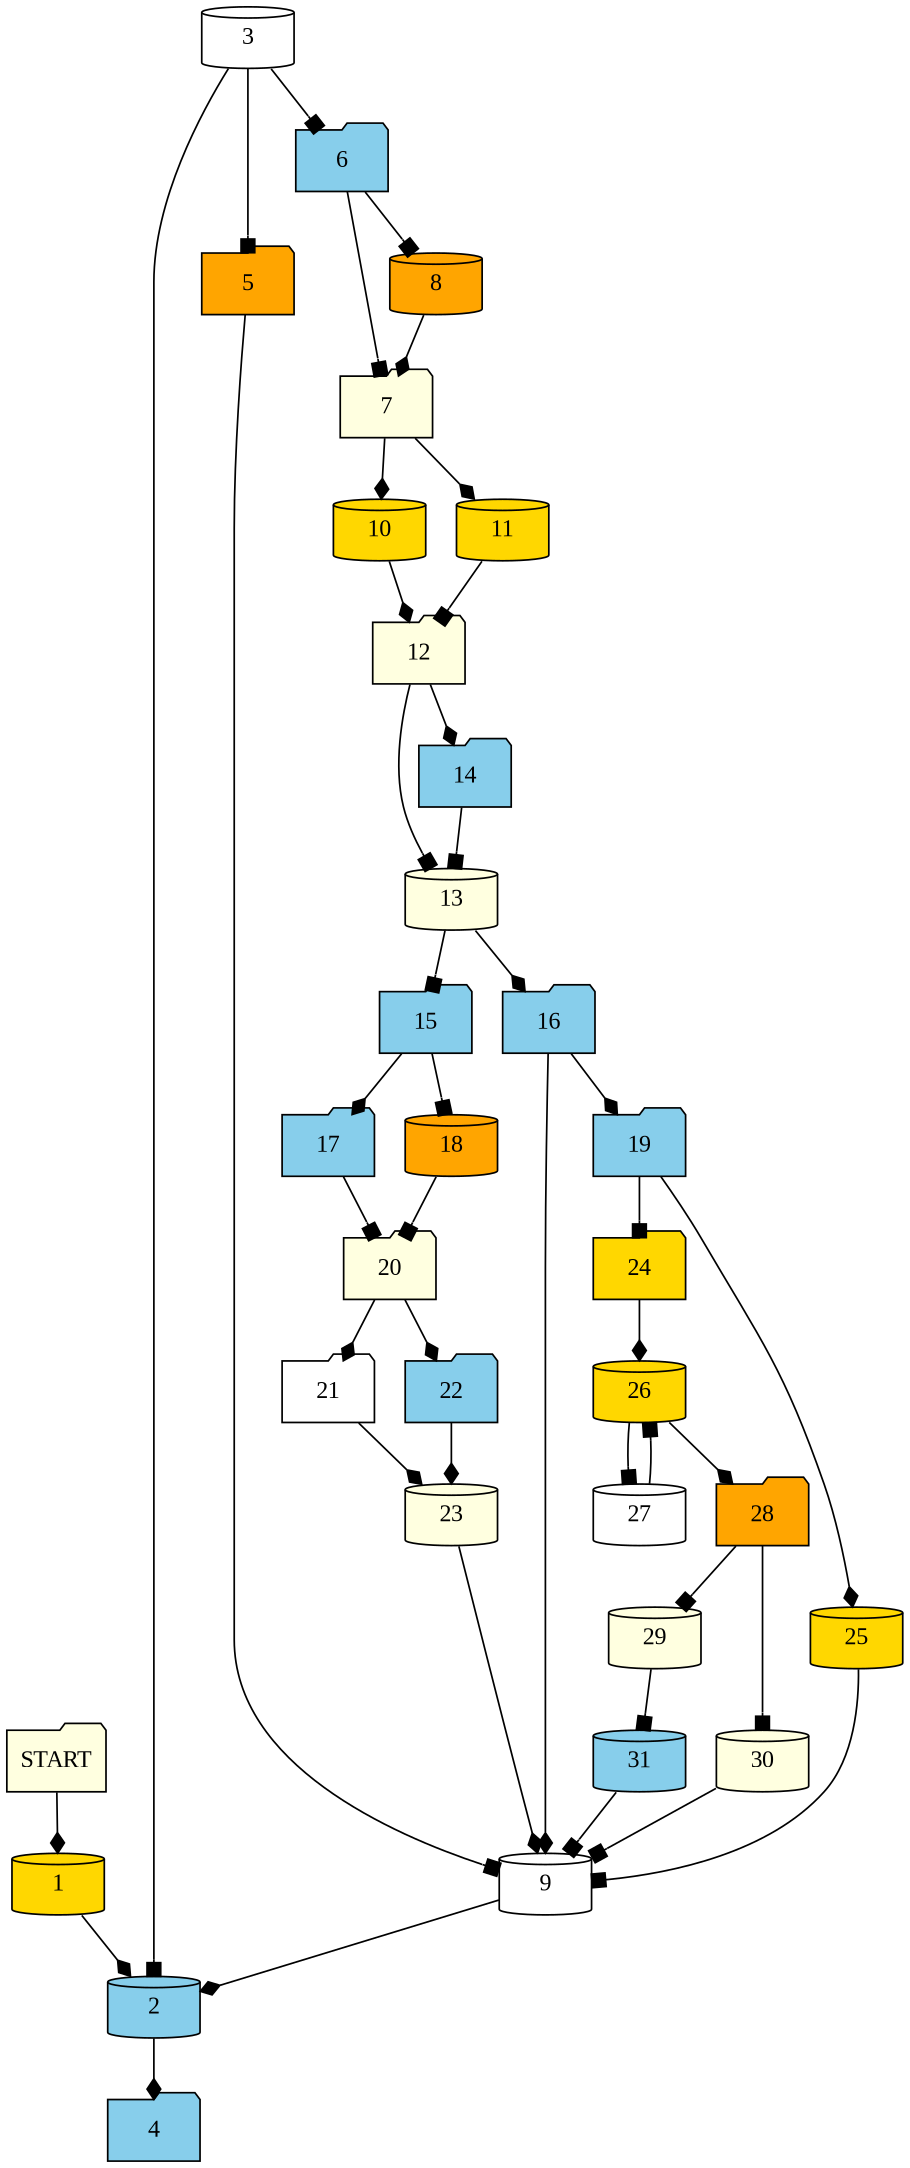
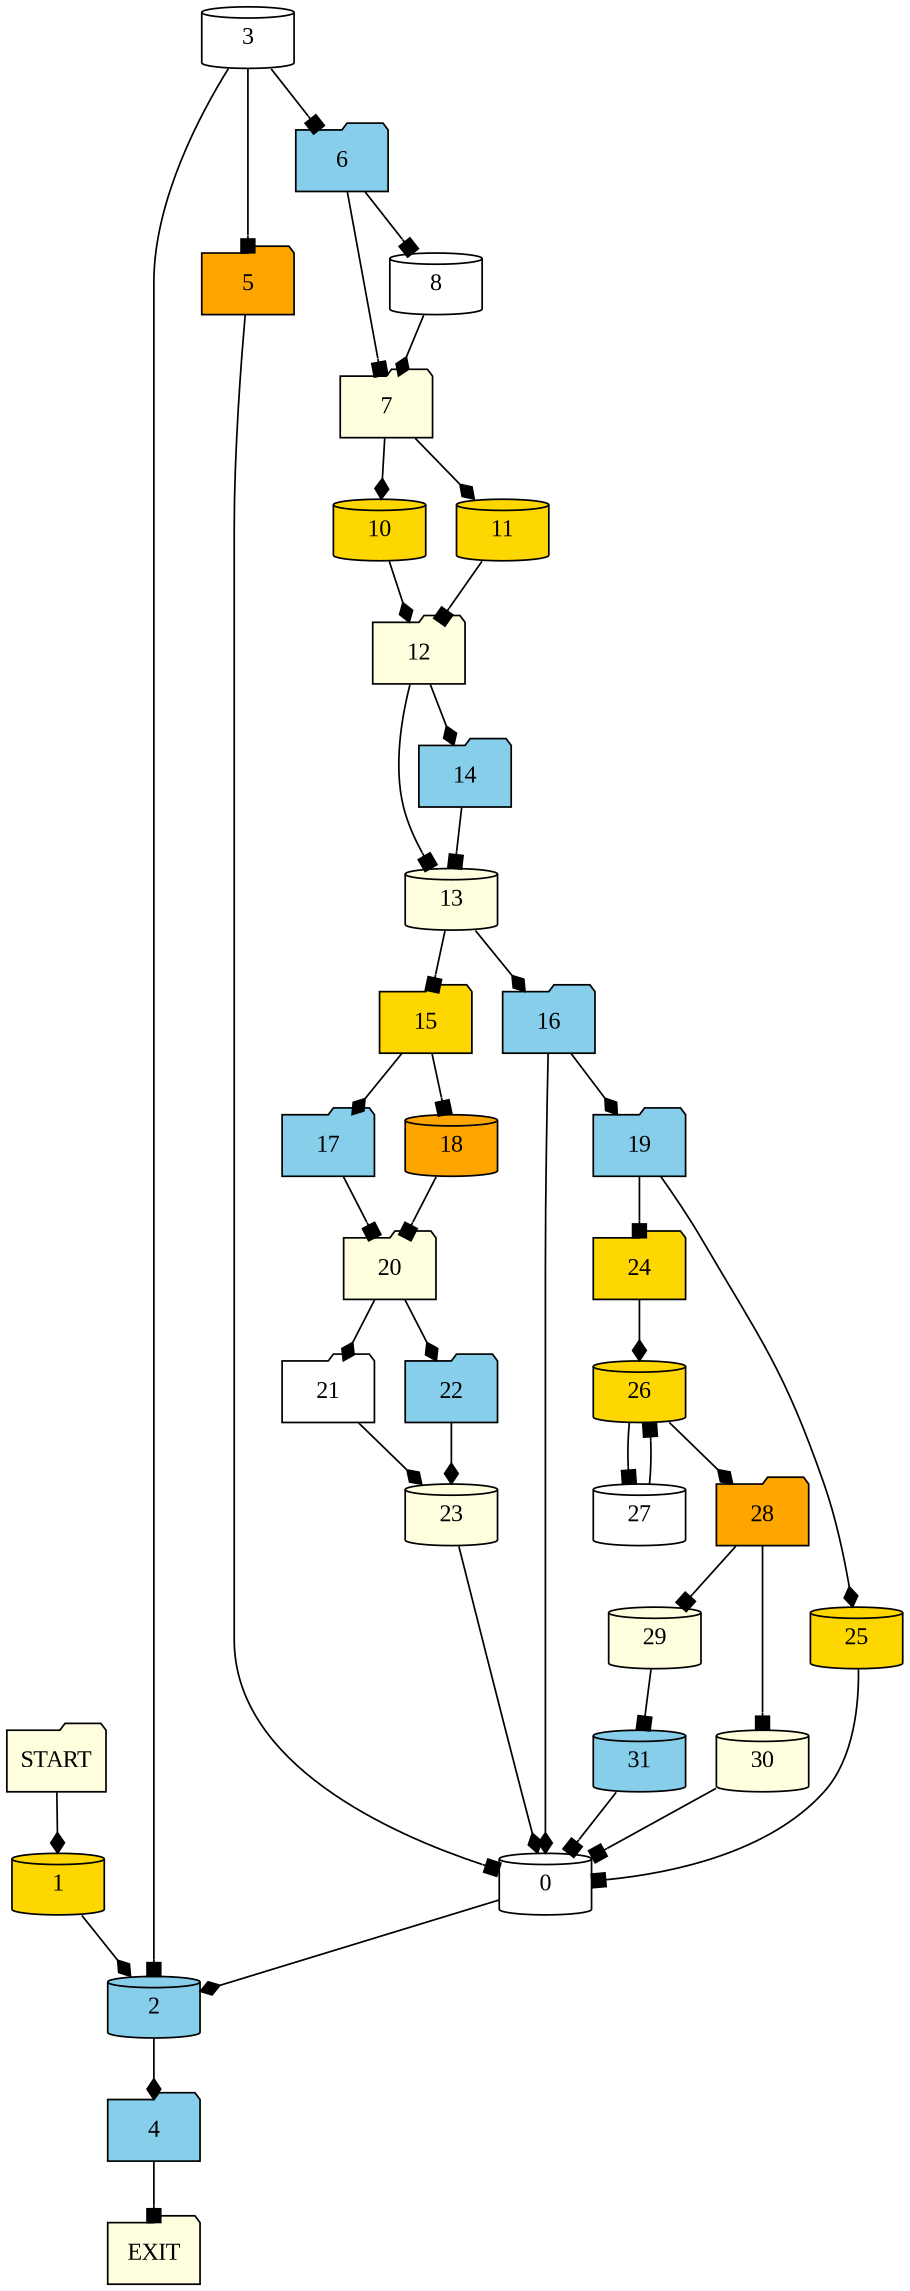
node "8": fillcolor orange -> white
node "15": fillcolor skyblue -> gold
node "9": label "9" -> "0"
node "EXIT": added
